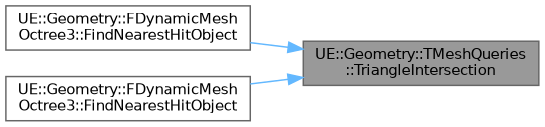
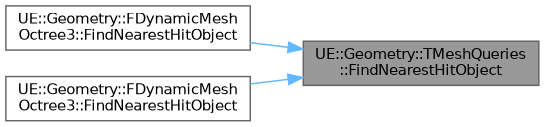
node "UE::Geometry::TMeshQueries ::TriangleIntersection": label "UE::Geometry::TMeshQueries ::TriangleIntersection" -> "UE::Geometry::TMeshQueries ::FindNearestHitObject"
